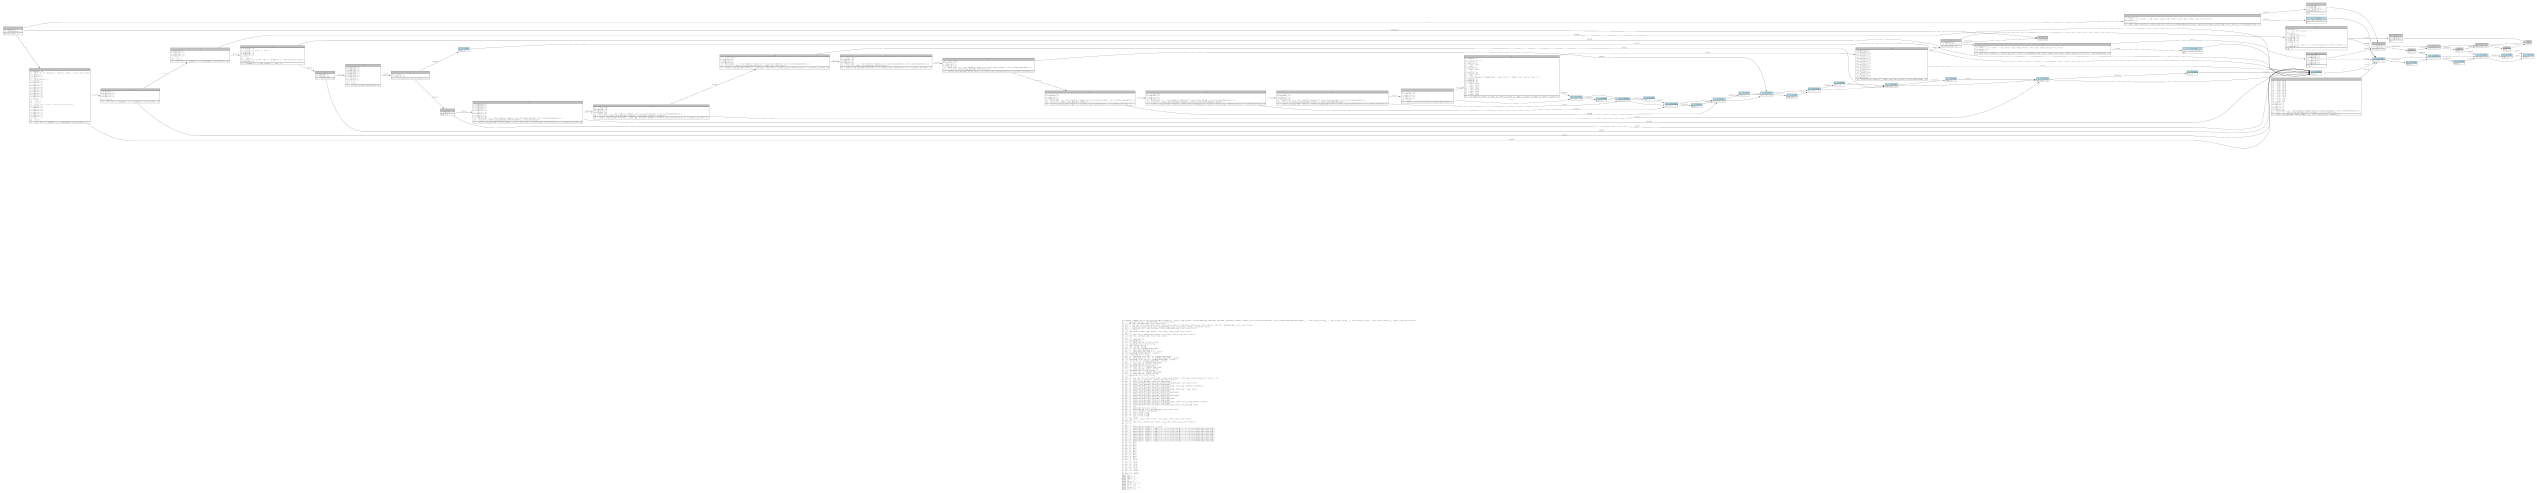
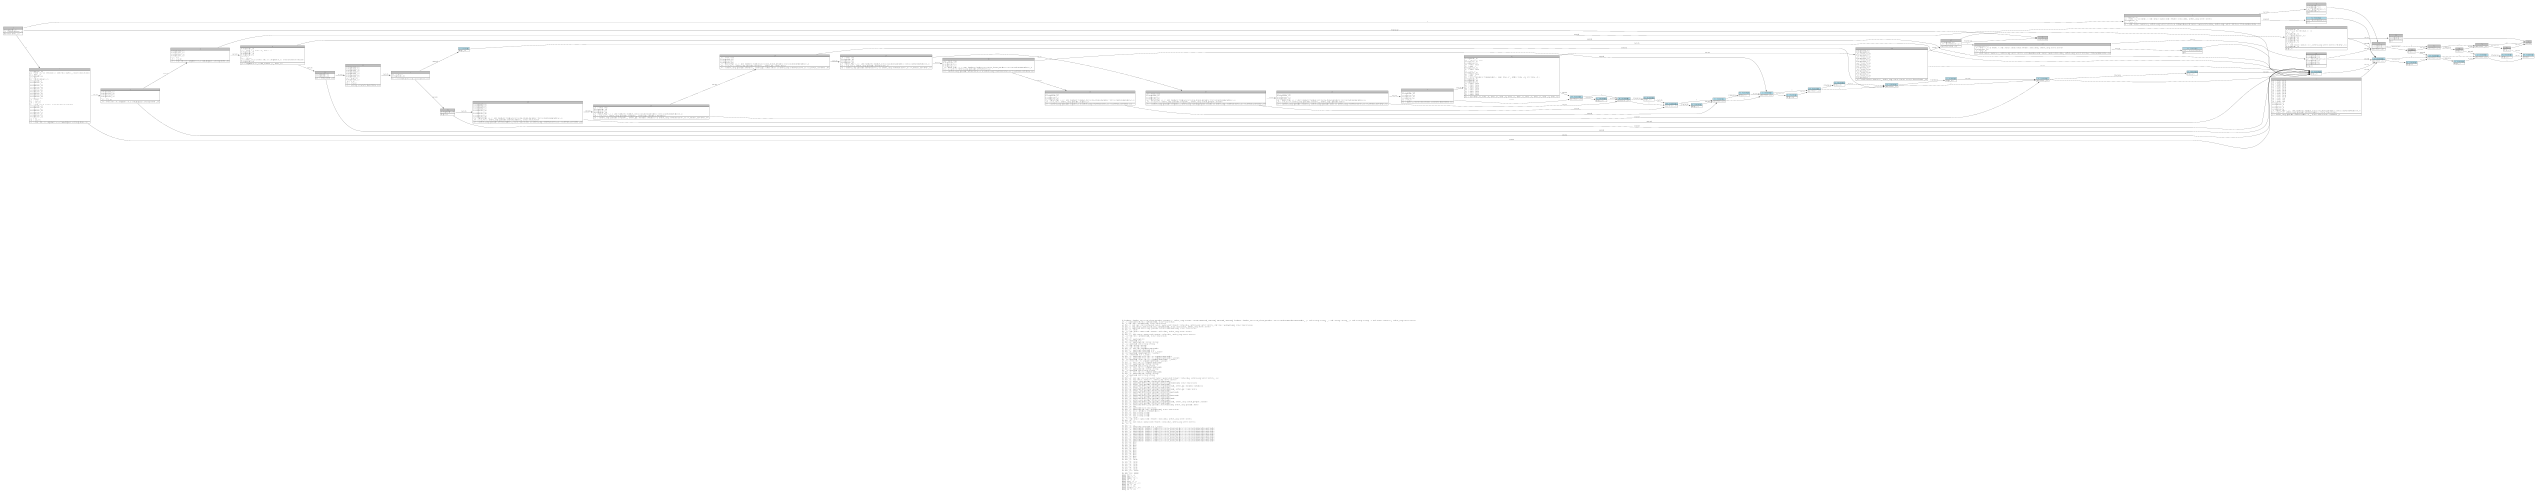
edge "19" -> "20": now "17" -> "20"
